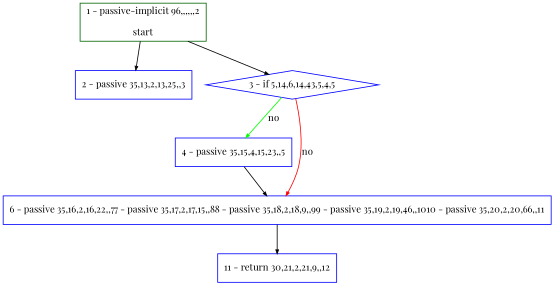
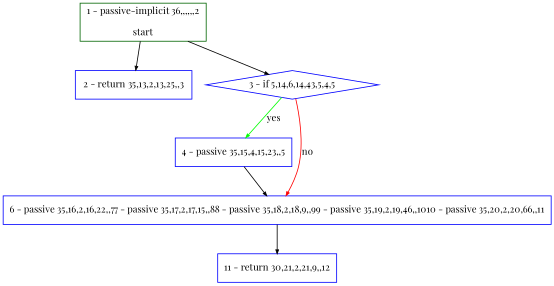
node "1 - passive-implicit 96,,,,,,2 start": label "1 - passive-implicit 96,,,,,,2 start" -> "1 - passive-implicit 36,,,,,,2 start"
node "2 - passive 35,13,2,13,25,,3": label "2 - passive 35,13,2,13,25,,3" -> "2 - return 35,13,2,13,25,,3"
edge "3 - if 5,14,6,14,43,5,4,5" -> "4 - passive 35,15,4,15,23,,5": label "no" -> "yes"
